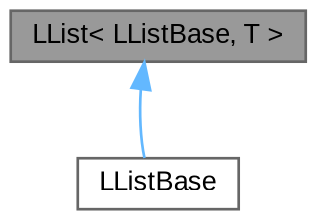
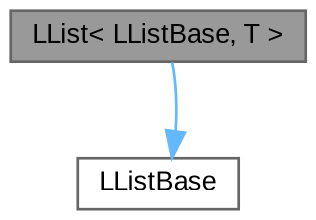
edge "LListBase" -> "LList< LListBase, T >": reversed
